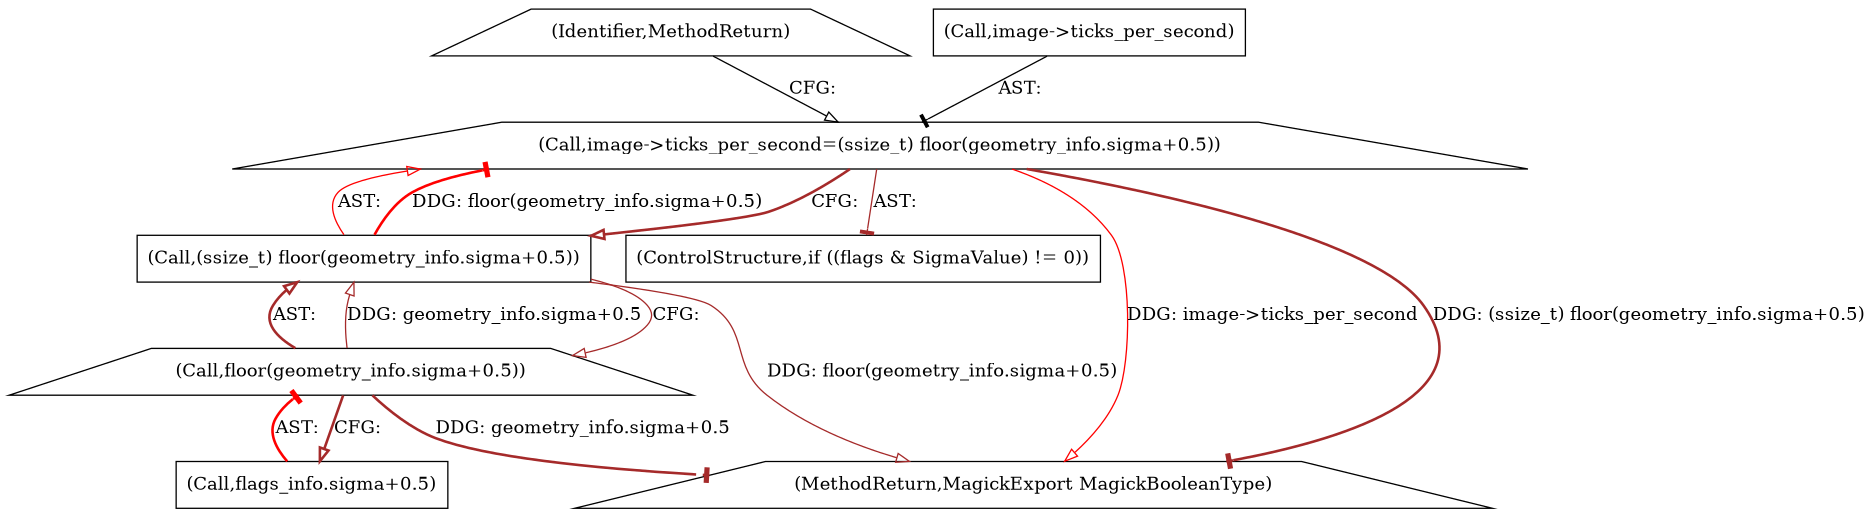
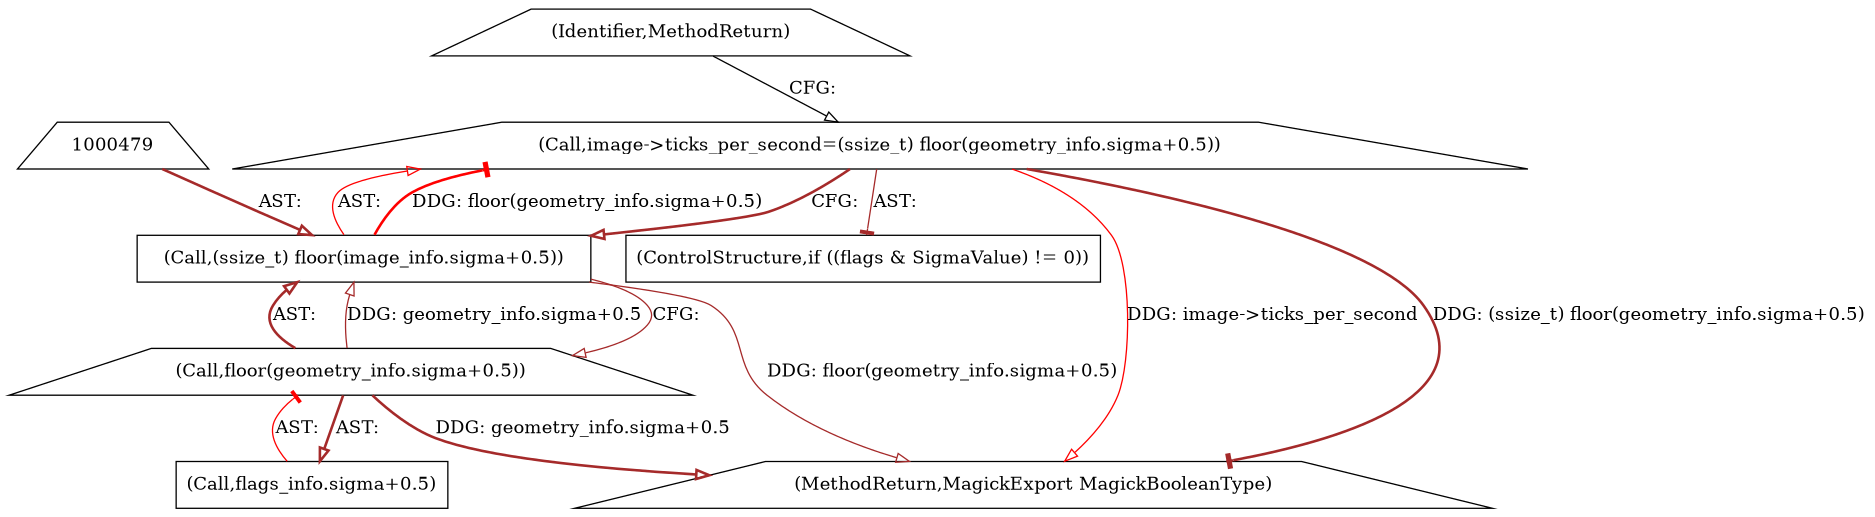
node "(Call,image->ticks_per_second)": removed
node "1000479": added
node "(Call,(ssize_t) floor(geometry_info.sigma+0.5))": label "(Call,(ssize_t) floor(geometry_info.sigma+0.5))" -> "(Call,(ssize_t) floor(image_info.sigma+0.5))"
edge "(Call,floor(geometry_info.sigma+0.5))" -> "(Call,flags_info.sigma+0.5)": label "CFG: " -> "AST: "
edge "(Call,flags_info.sigma+0.5)" -> "(Call,floor(geometry_info.sigma+0.5))": style bold -> solid
edge "(Call,floor(geometry_info.sigma+0.5))" -> "(MethodReturn,MagickExport MagickBooleanType)": arrowhead tee -> onormal
